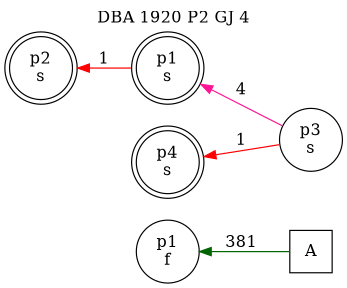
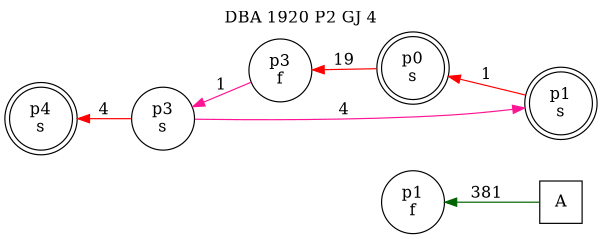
node "p2 s": label "p2 s" -> "p0 s"
node "p3 f": added
edge "p3 s" -> "p4 s": label "1" -> "4"
